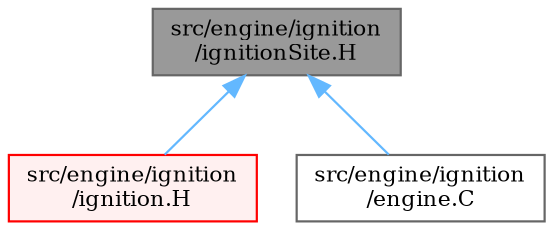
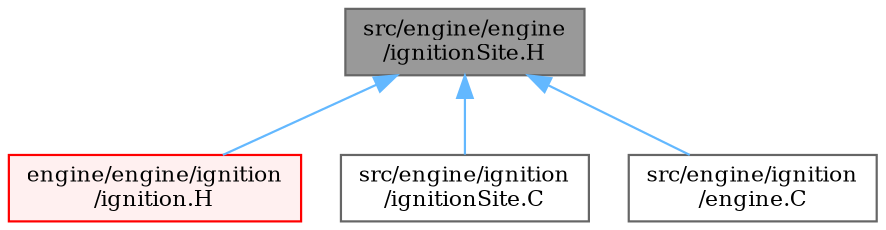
node "src/engine/ignition /ignitionSite.H": label "src/engine/ignition /ignitionSite.H" -> "src/engine/engine /ignitionSite.H"
node "src/engine/ignition /ignition.H": label "src/engine/ignition /ignition.H" -> "engine/engine/ignition /ignition.H"
node "src/engine/ignition /ignitionSite.C": added
